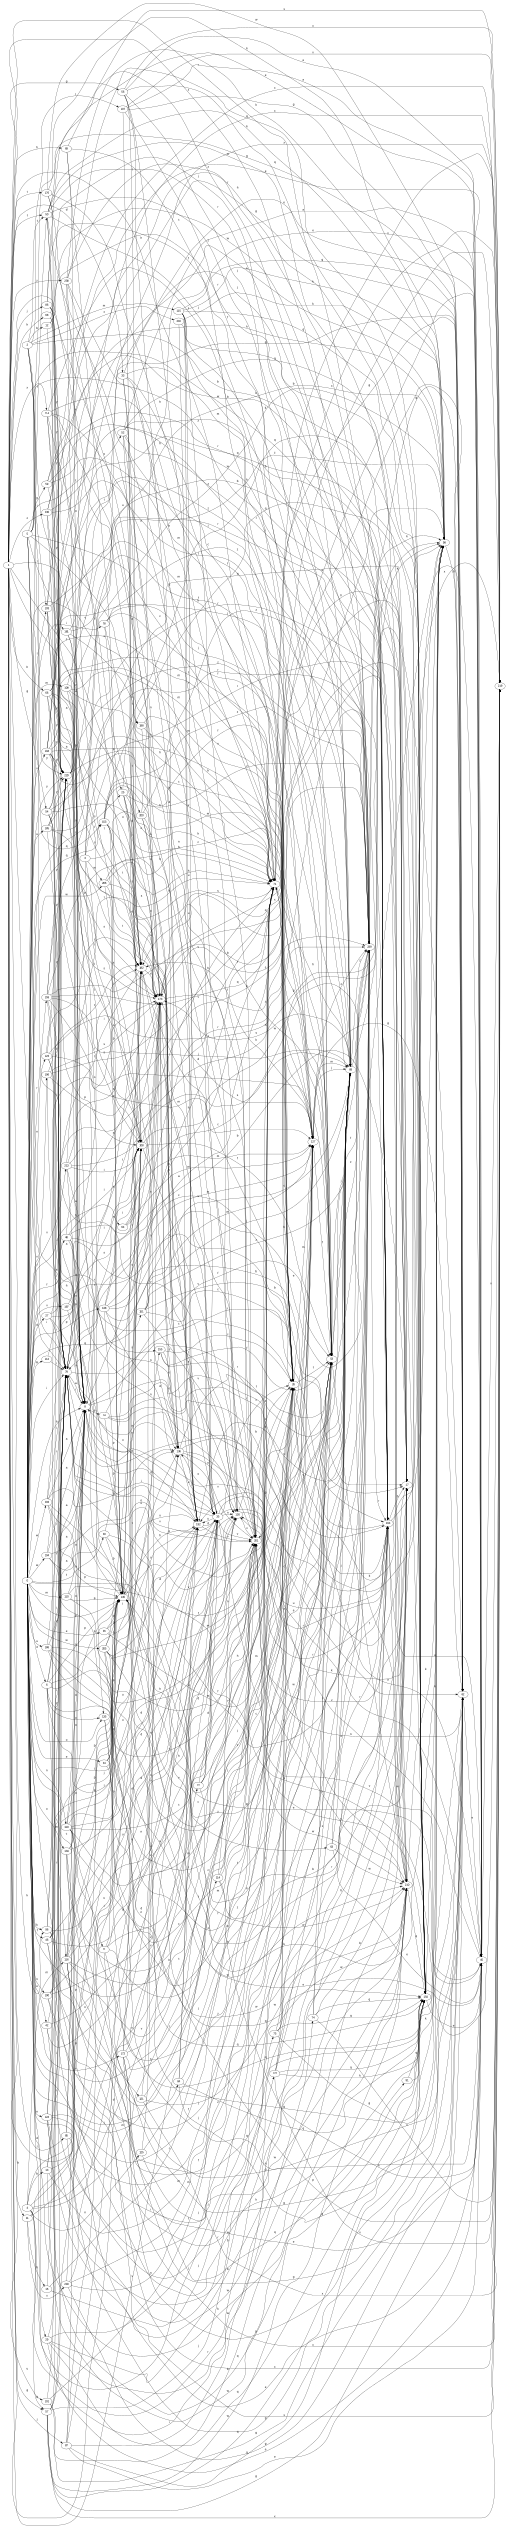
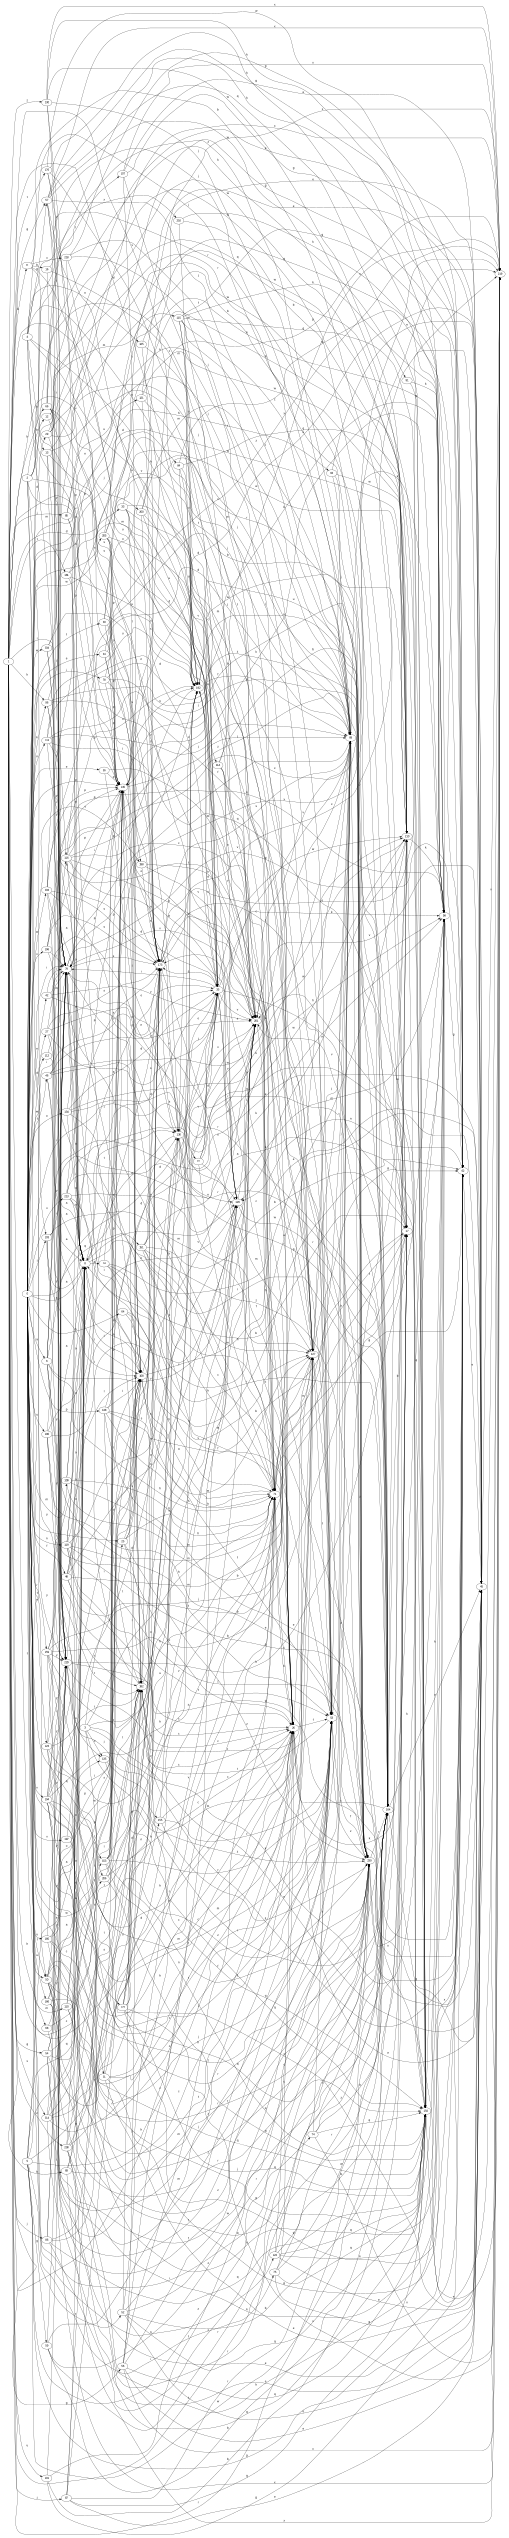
edge "2" -> "17": now "11" -> "17"
edge "206" -> "182": now "3" -> "182"
edge "204" -> "71": now "151" -> "71"
